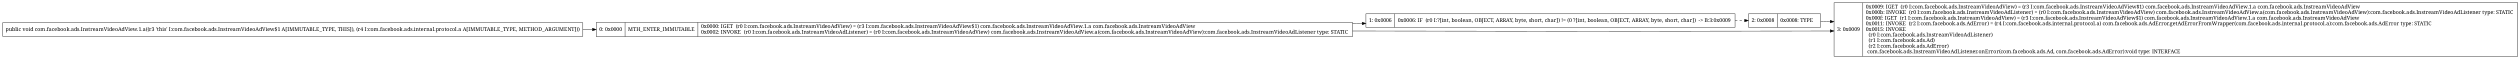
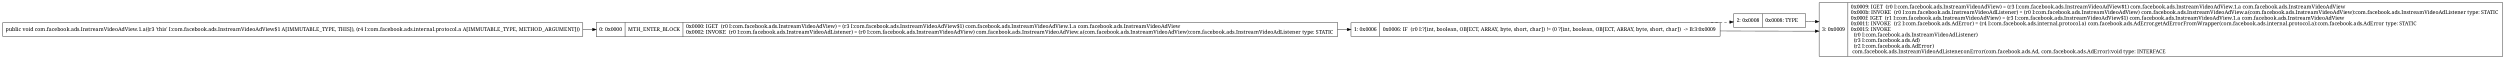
node "0: 0x0000": text "MTH_ENTER_IMMUTABLE" -> "MTH_ENTER_BLOCK"
edge "0: 0x0000" -> "3: 0x0009": now "1: 0x0006" -> "3: 0x0009"
node "3: 0x0009": text "(r1 I:com.facebook.ads.Ad)" -> "(r3 I:com.facebook.ads.Ad)"
